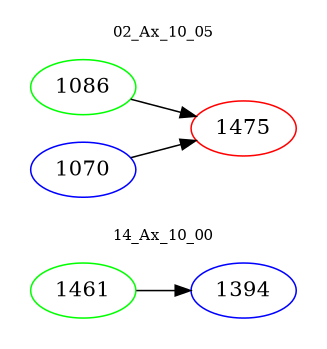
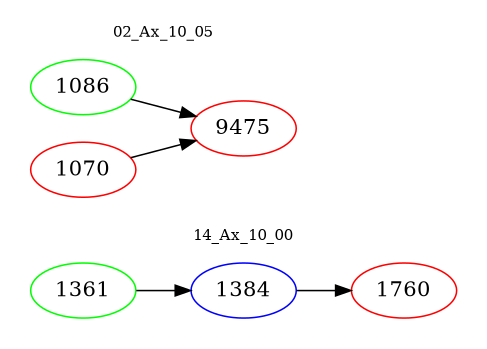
node "1475": label "1475" -> "9475"
node "1070": color blue -> red
node "1461": label "1461" -> "1361"
node "1394": label "1394" -> "1384"
node "1760": added
